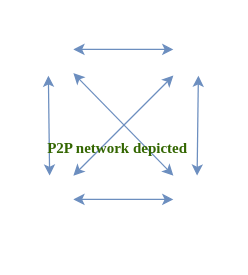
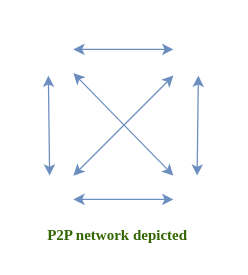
node "P2P network depicted": moved (117, 148) -> (117, 236)
